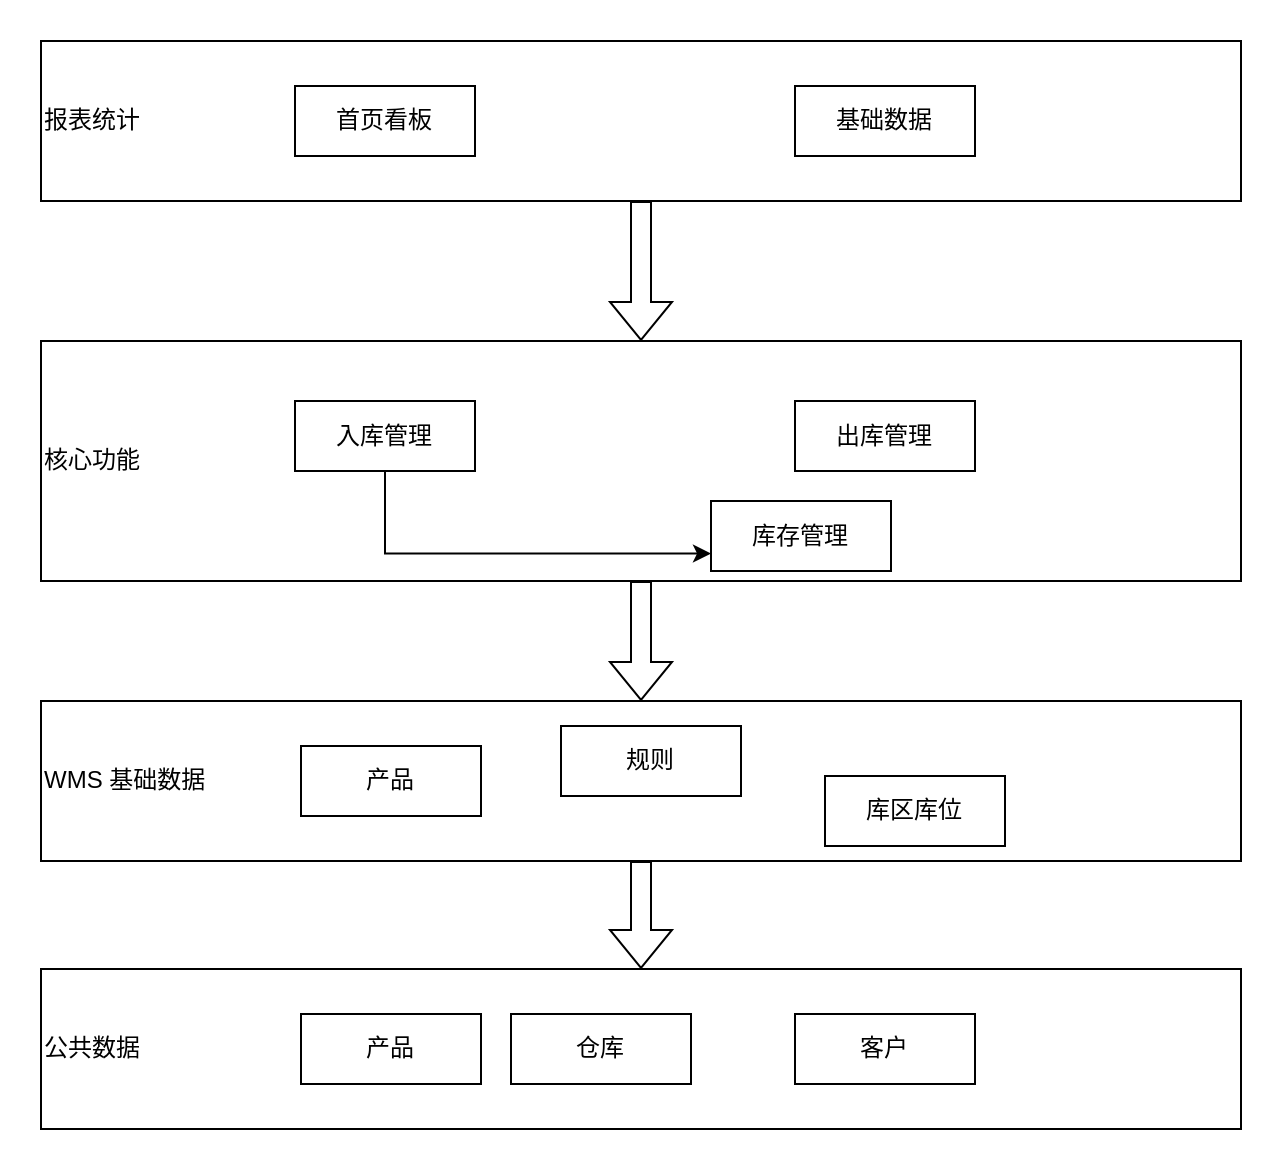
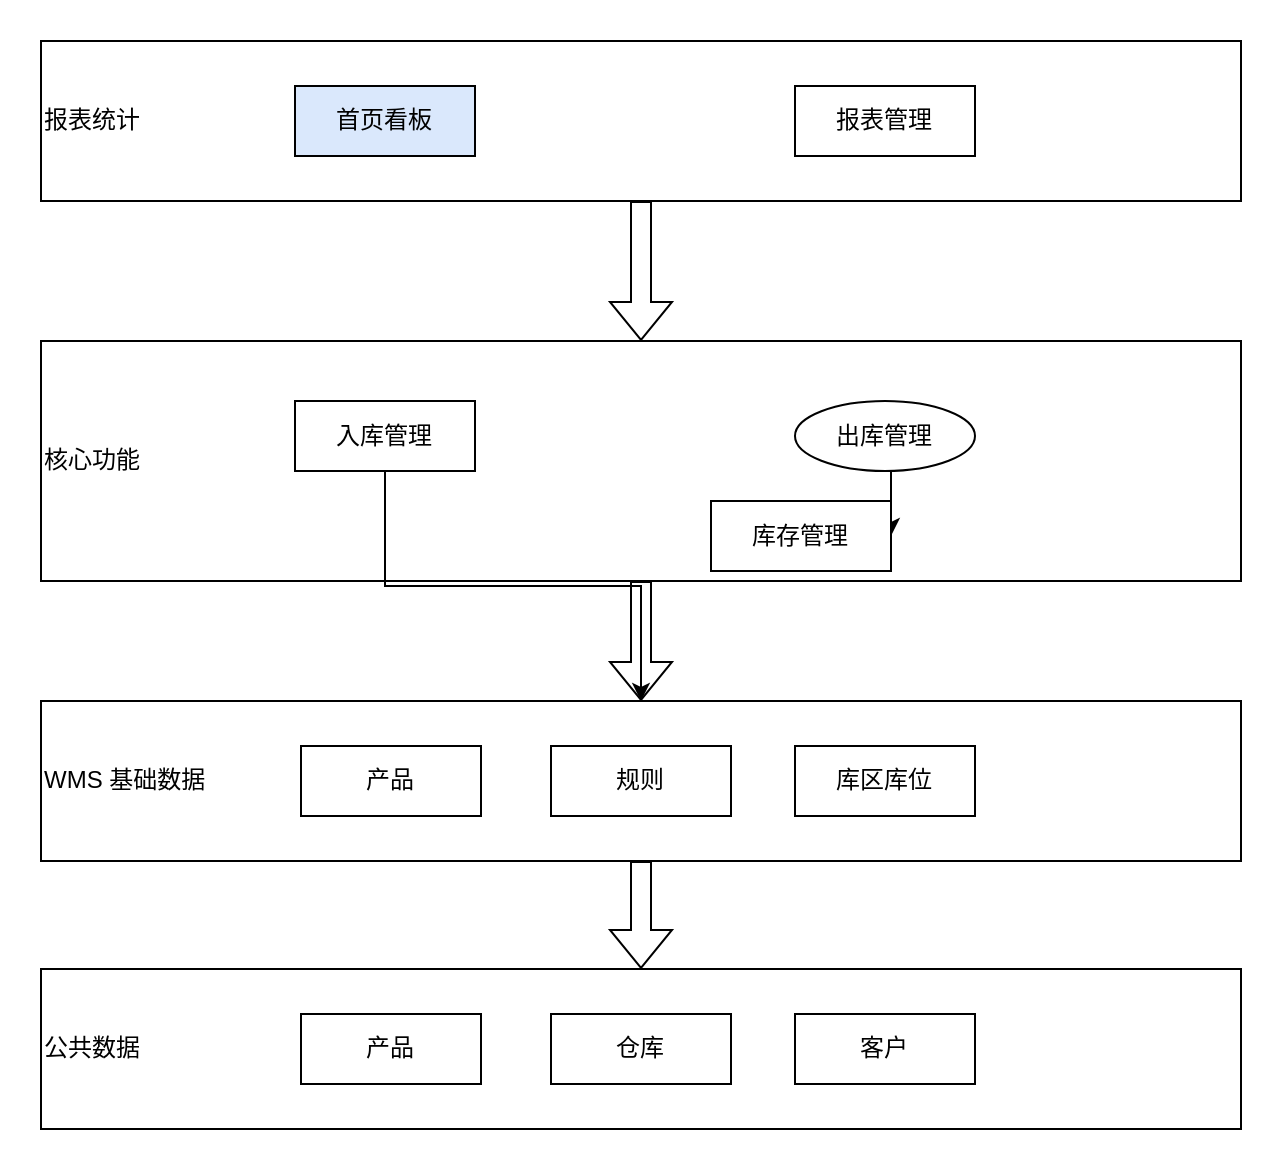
node "首页看板": fillcolor #ffffff -> #dae8fc
node "基础数据": label "基础数据" -> "报表管理"
node "出库管理": shape rectangle -> ellipse
edge "出库管理" -> "库存管理": added
edge "入库管理" -> "库存管理": now "入库管理" -> "WMS 基础数据"
node "规则": moved (651, 761) -> (641, 781)
node "库区库位": moved (915, 811) -> (885, 781)
node "仓库": moved (601, 1049) -> (641, 1049)
